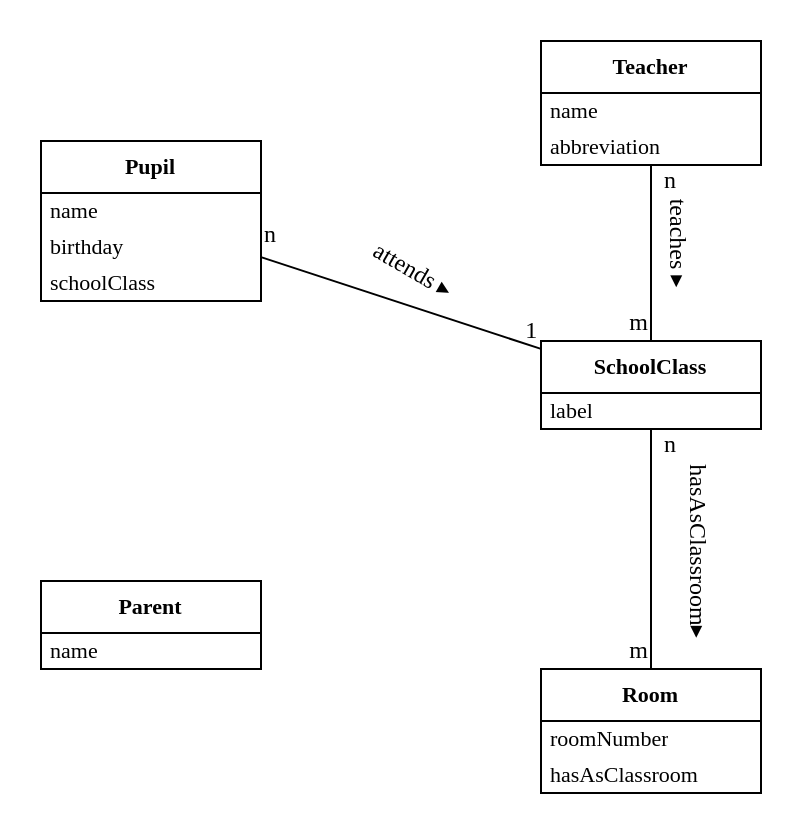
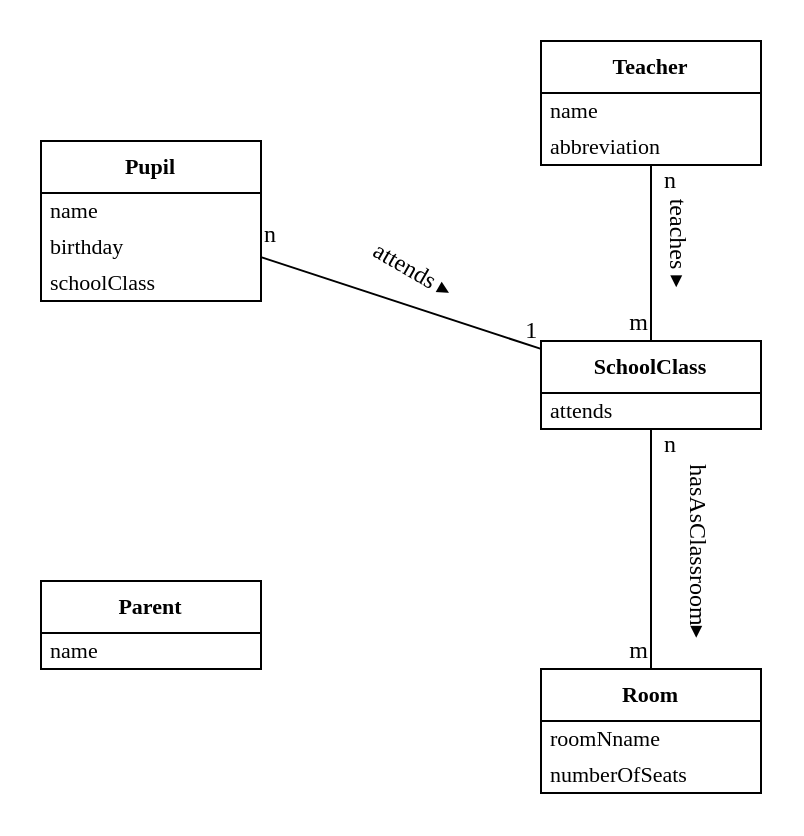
node "label": label "label" -> "attends"
node "roomNumber": label "roomNumber" -> "roomNname"
node "hasAsClassroom": label "hasAsClassroom" -> "numberOfSeats"
